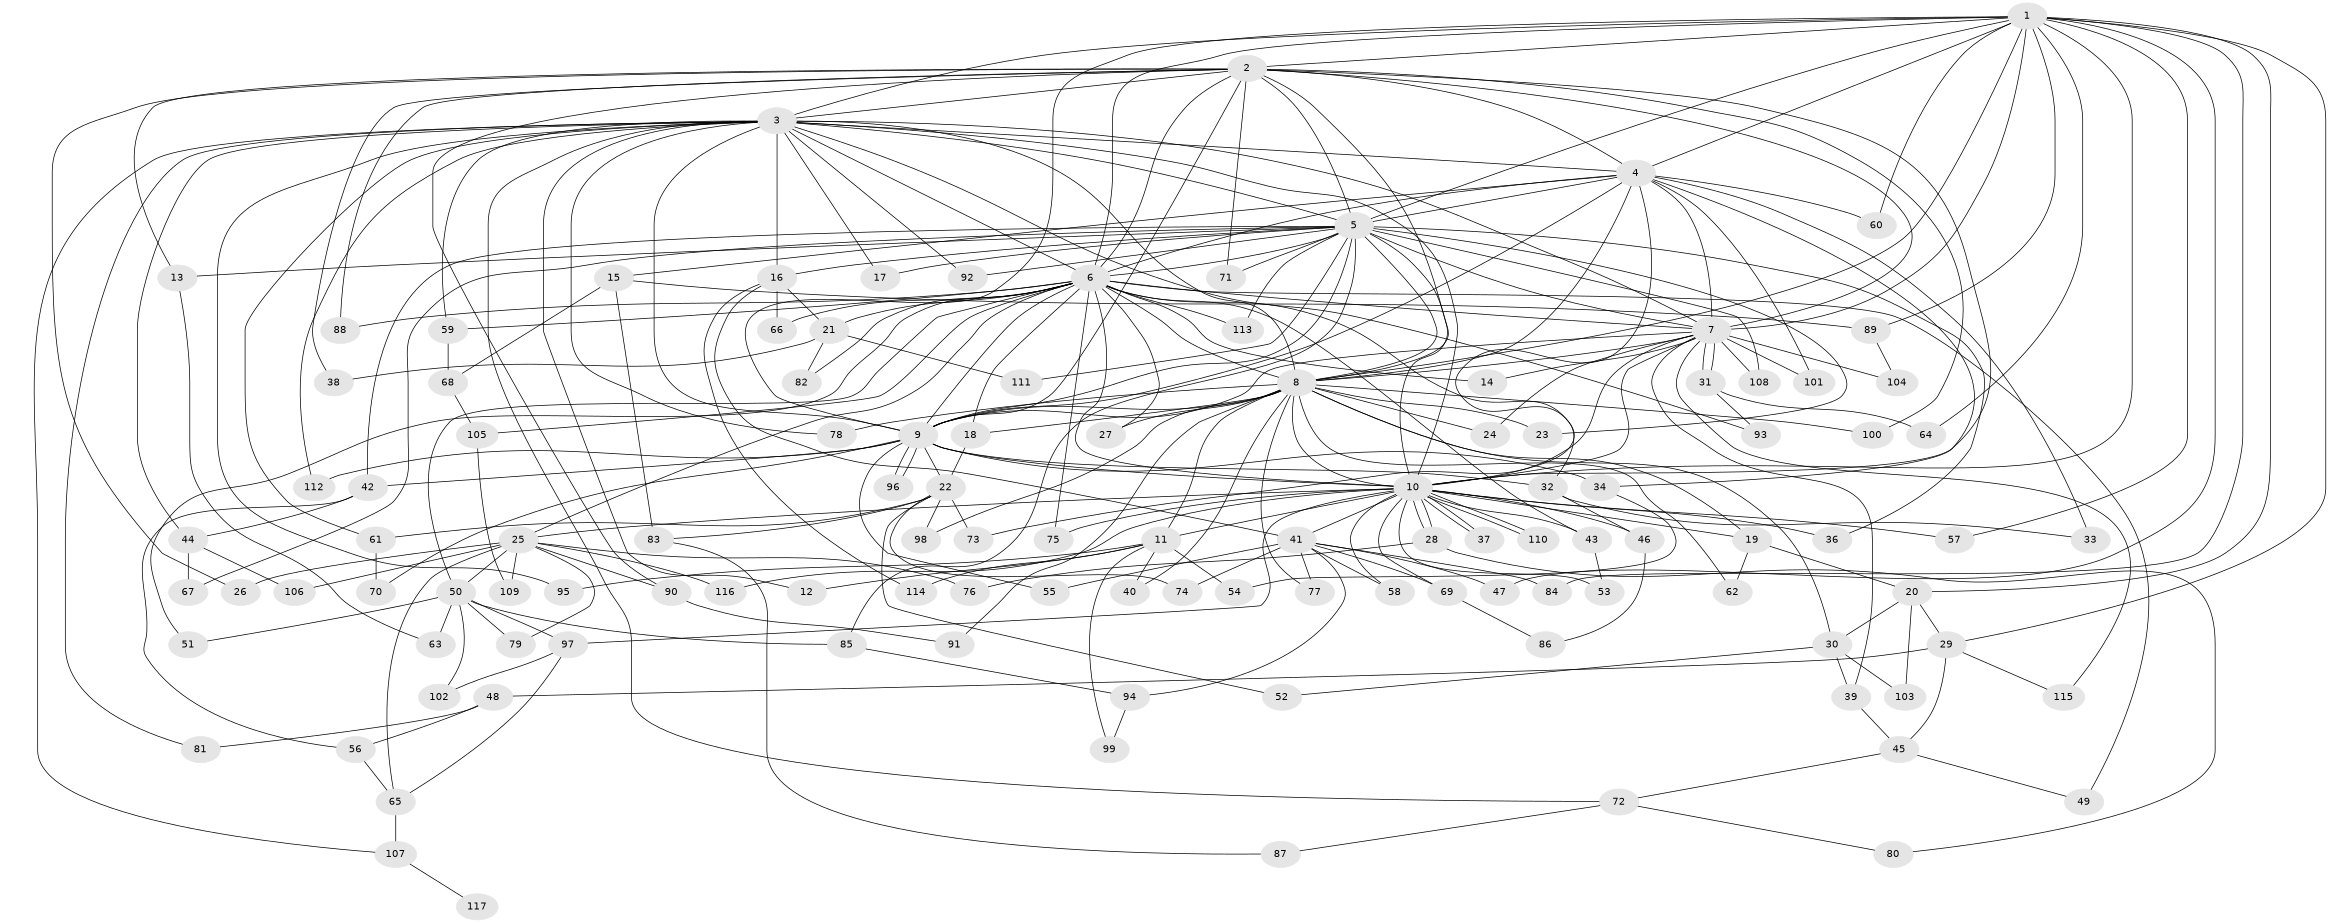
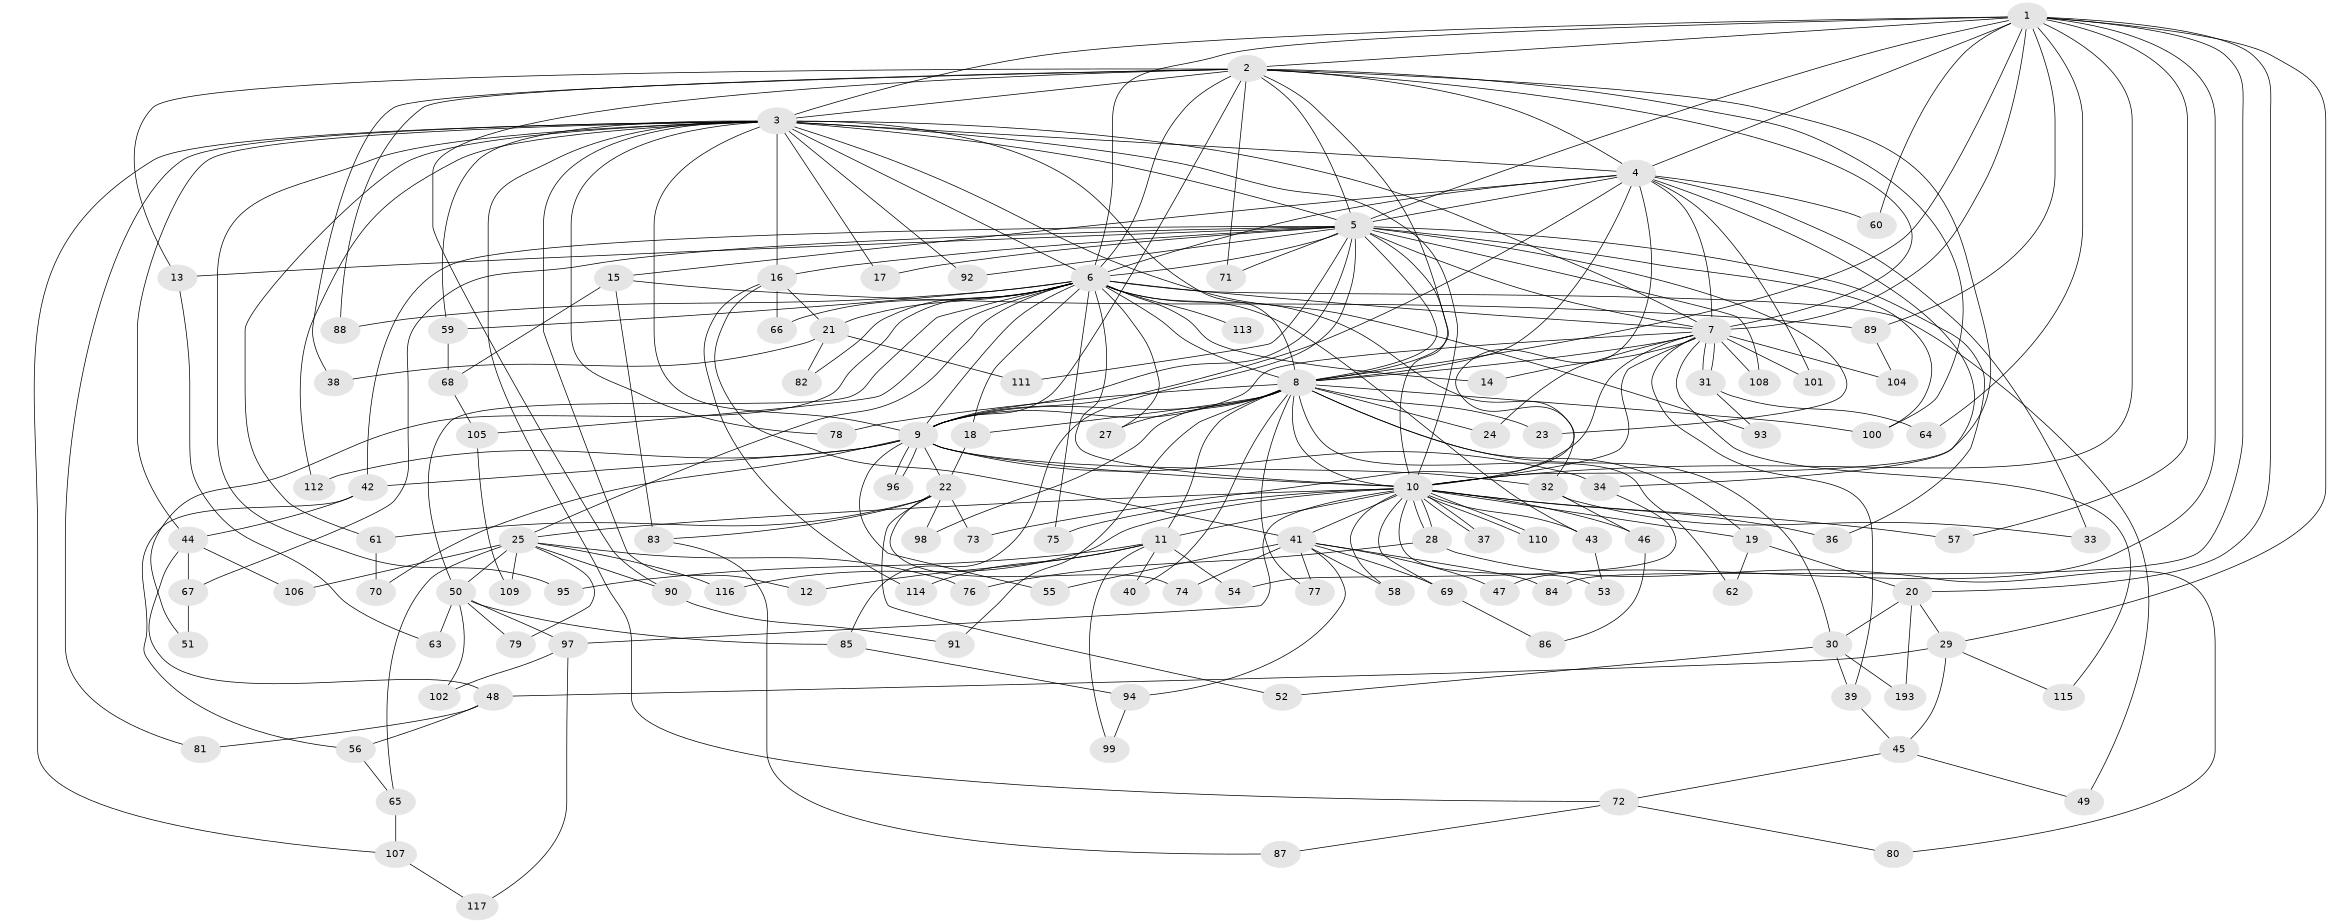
edge "1" -- "9": removed
edge "5" -- "113": now "5" -- "100"
node "26": removed
edge "50" -- "51": now "67" -- "51"
edge "44" -- "48": added
node "103": label "103" -> "193"
edge "97" -- "65": now "97" -- "117"
